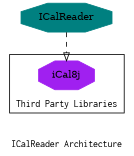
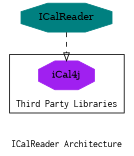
node "iCal8j": label "iCal8j" -> "iCal4j"
